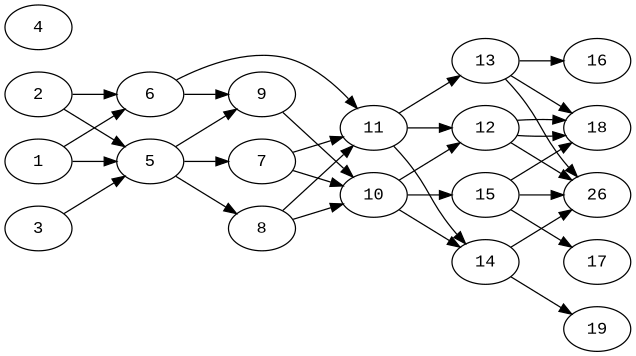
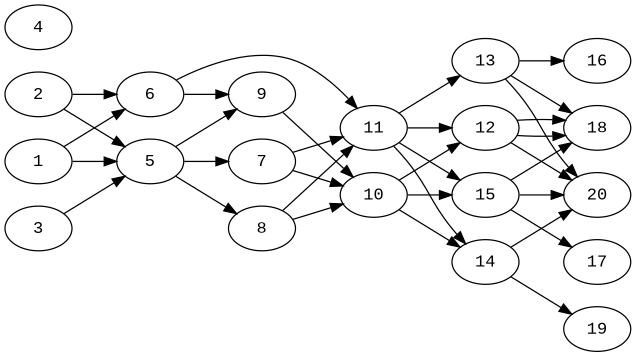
edge "11" -> "15": added
node "26": label "26" -> "20"
